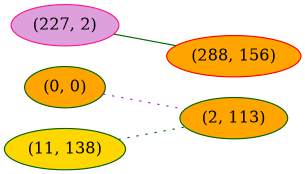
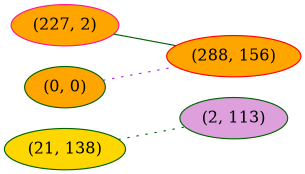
node "(227, 2)": fillcolor plum -> orange
edge "(0, 0)" -- "(2, 113)": now "(0, 0)" -- "(288, 156)"
node "(2, 113)": fillcolor orange -> plum
node "(11, 138)": label "(11, 138)" -> "(21, 138)"
